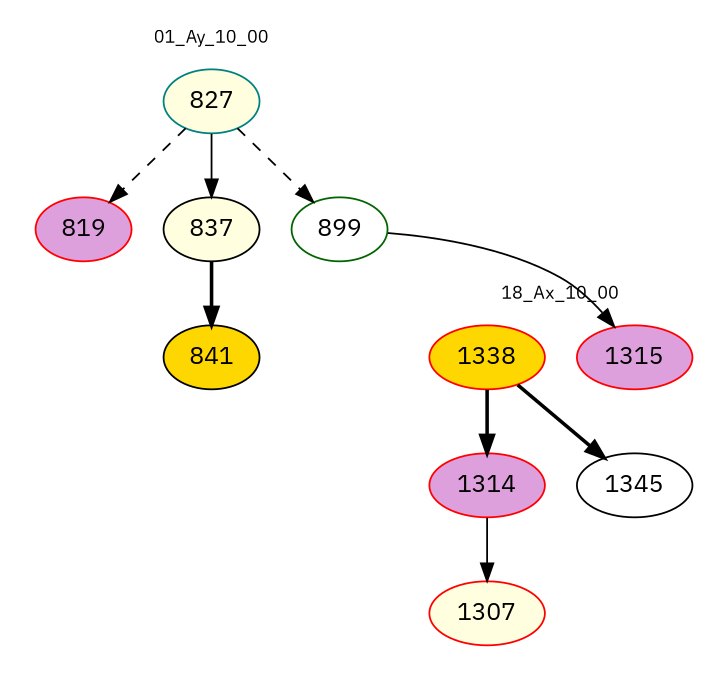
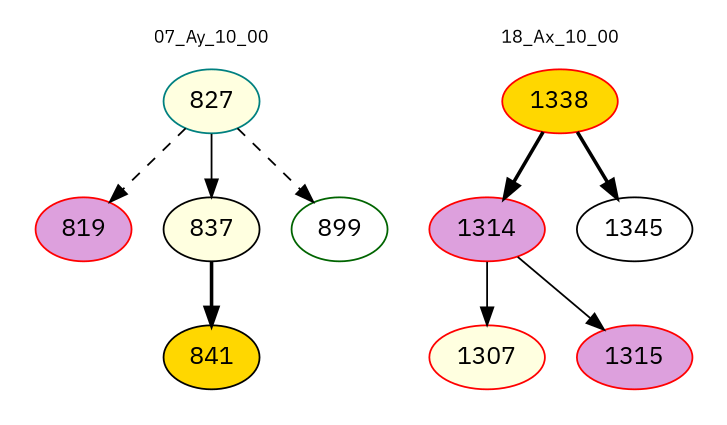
cluster "01_Ay_10_00": label "01_Ay_10_00" -> "07_Ay_10_00"
edge "899" -> "1315": now "1314" -> "1315"
